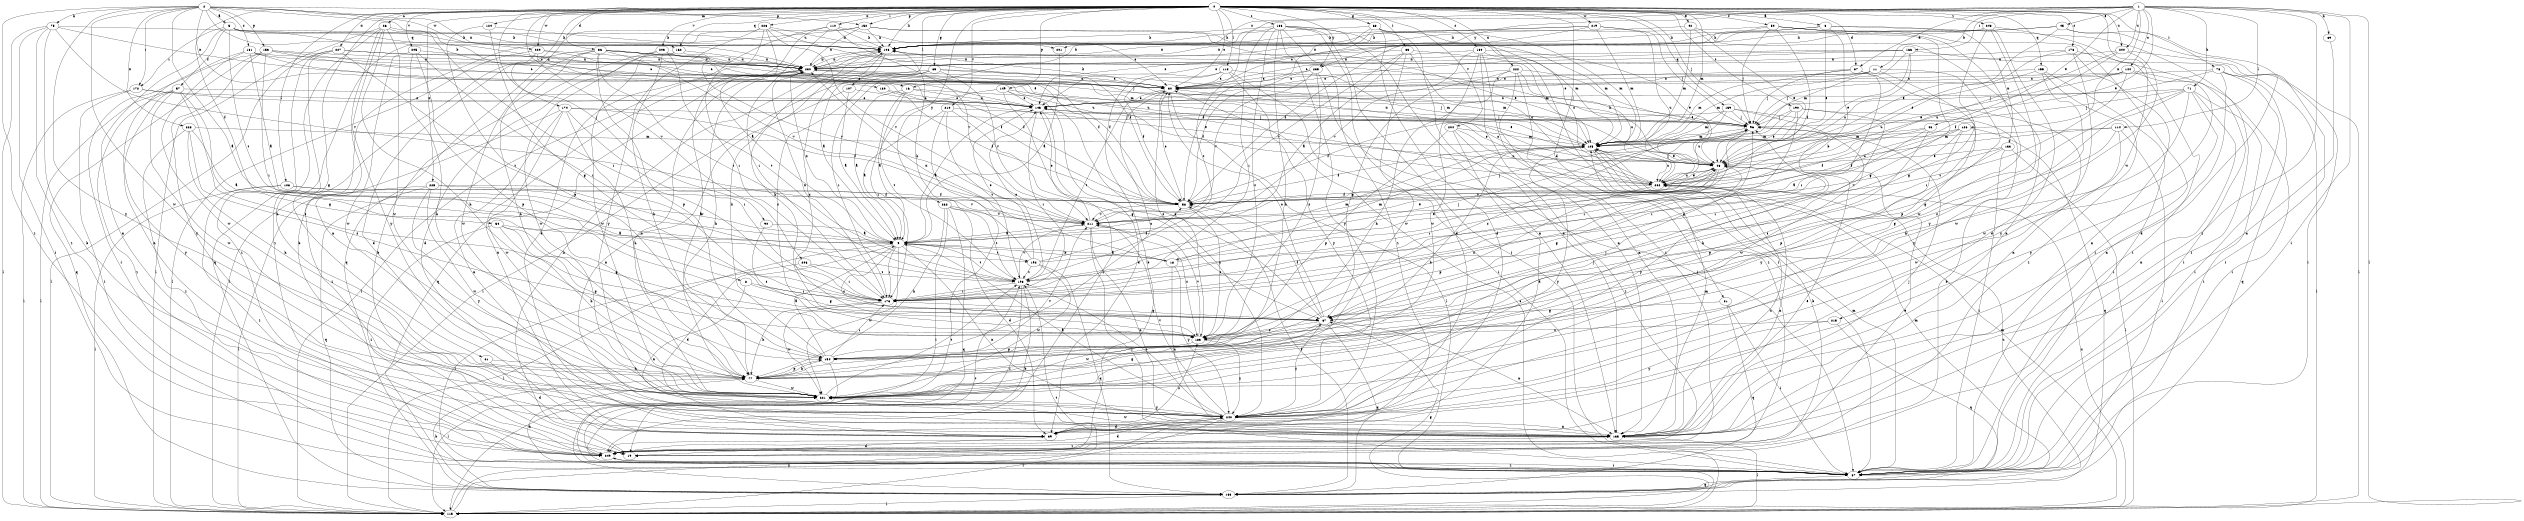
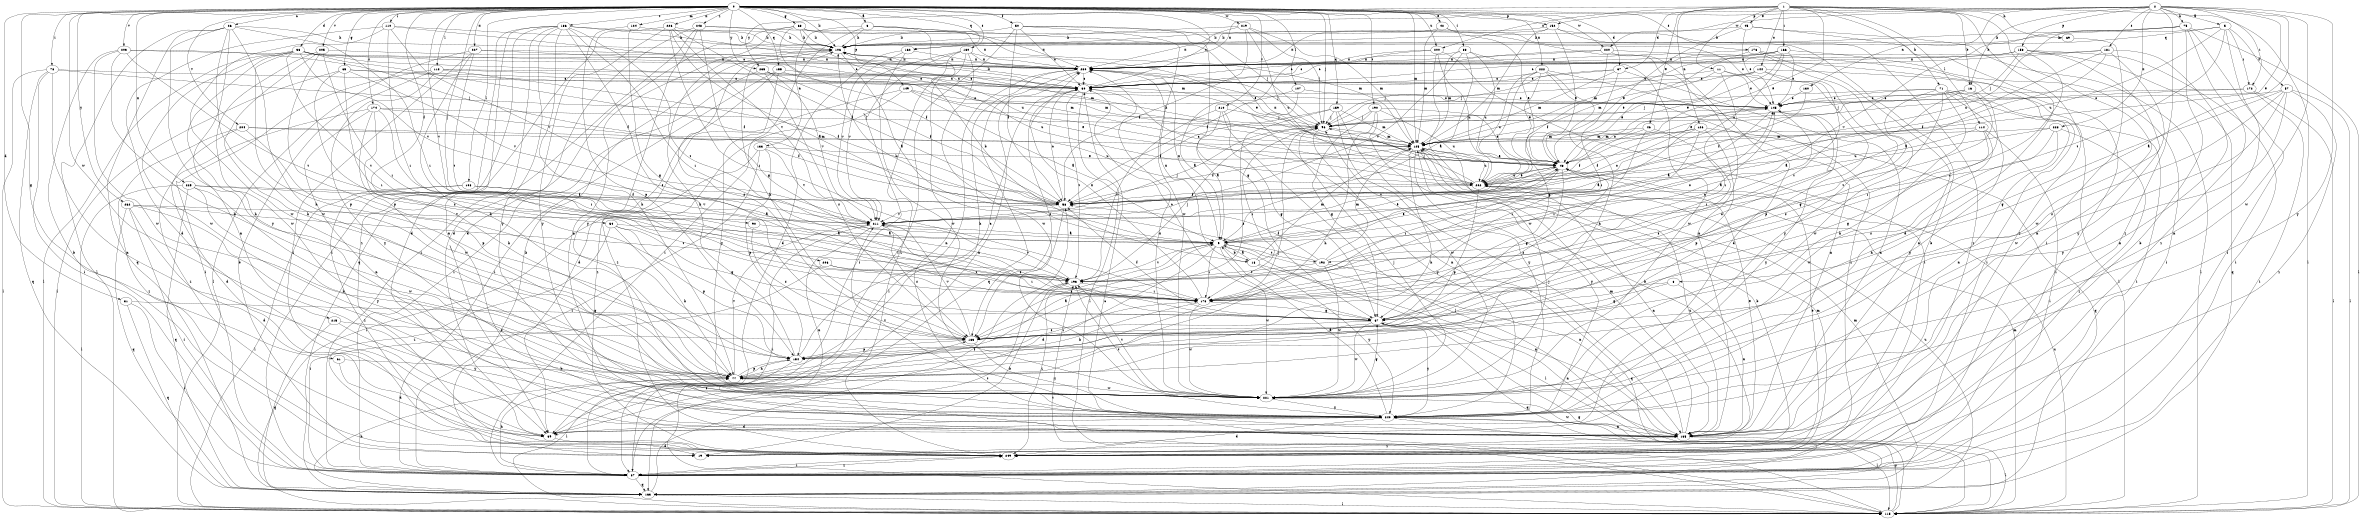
node "201": removed
